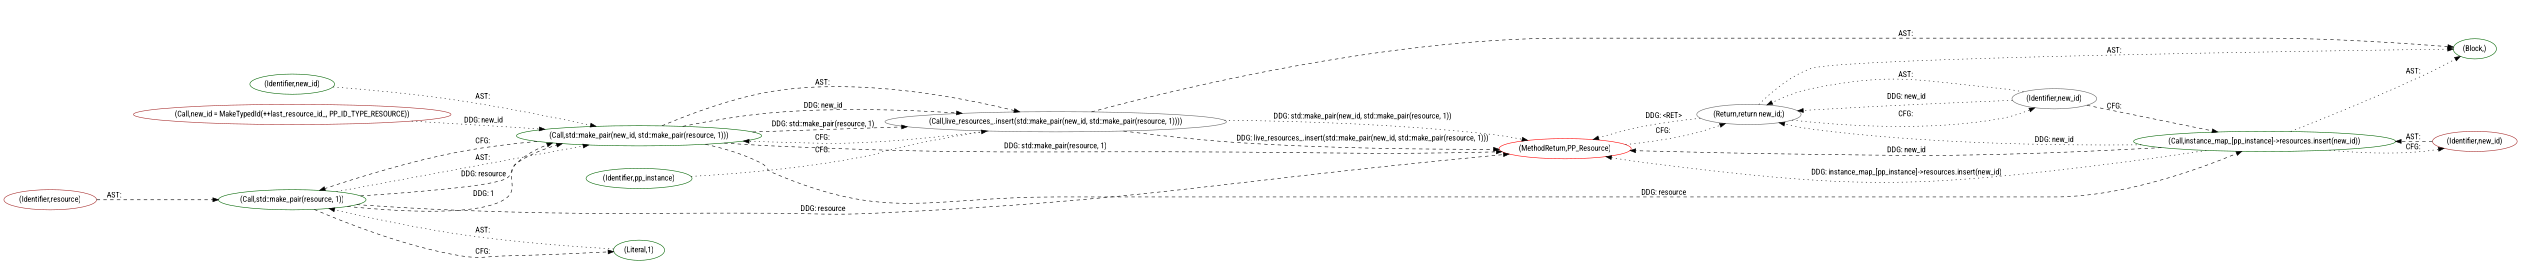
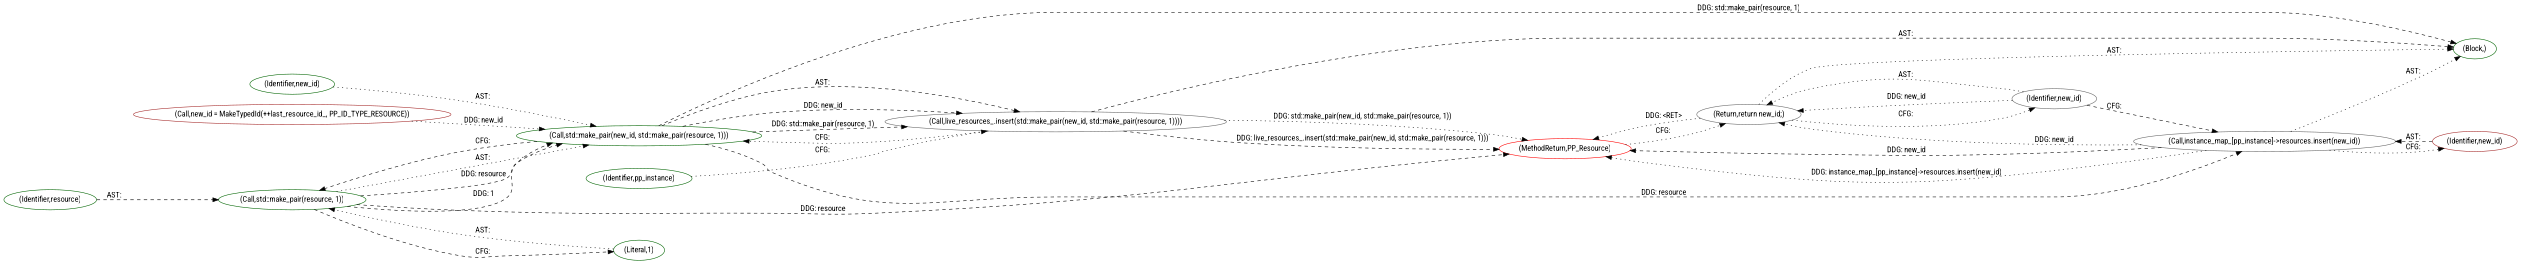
node "(Call,instance_map_[pp_instance]->resources.insert(new_id))": color darkgreen -> gray40
edge "(Call,std::make_pair(new_id, std::make_pair(resource, 1)))" -> "(MethodReturn,PP_Resource)": now "(Call,std::make_pair(new_id, std::make_pair(resource, 1)))" -> "(Block,)"
node "(Identifier,resource)": color brown -> darkgreen
